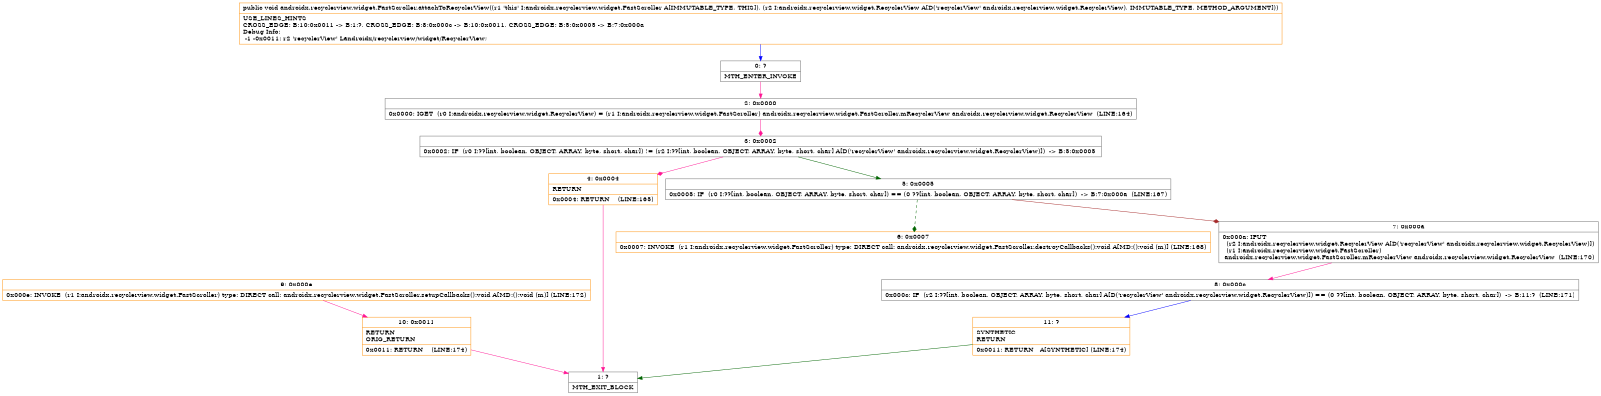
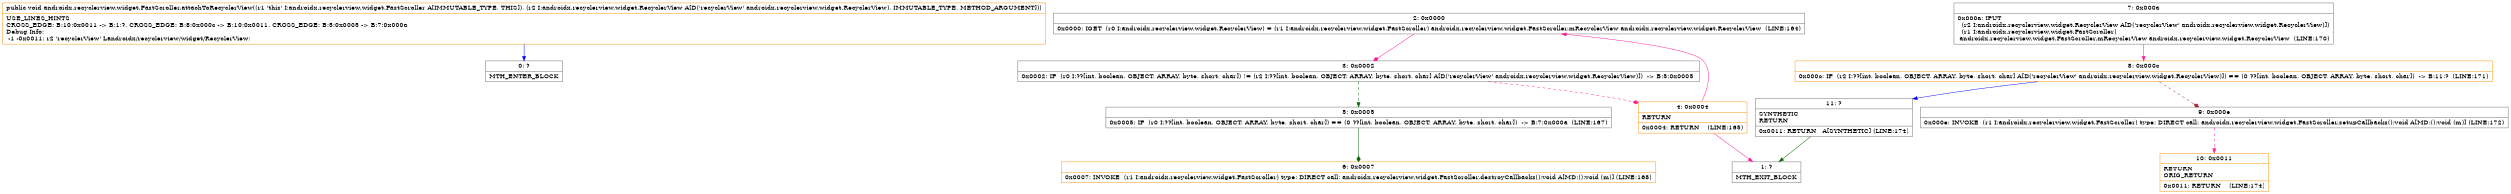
node "0: ?": text "MTH_ENTER_INVOKE" -> "MTH_ENTER_BLOCK"
edge "0: ?" -> "2: 0x0000": now "4: 0x0004" -> "2: 0x0000"
edge "8: 0x000c" -> "9: 0x000e": added
edge "3: 0x0002" -> "4: 0x0004": style solid -> dashed
edge "3: 0x0002" -> "5: 0x0005": style solid -> dashed
edge "5: 0x0005" -> "7: 0x000a": removed
edge "5: 0x0005" -> "6: 0x0007": style dashed -> solid
node "9: 0x000e": color darkorange -> gray40
node "8: 0x000c": color gray40 -> darkorange
edge "9: 0x000e" -> "10: 0x0011": style solid -> dashed
node "11: ?": color darkorange -> gray40
edge "10: 0x0011" -> "1: ?": removed
